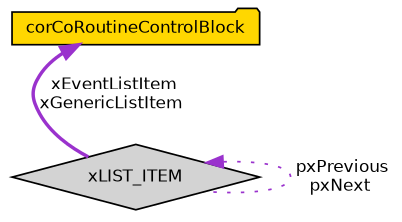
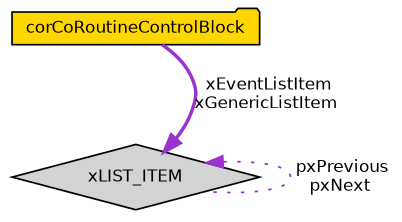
edge "xLIST_ITEM" -> "corCoRoutineControlBlock": reversed
